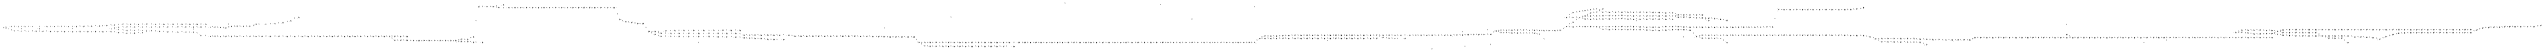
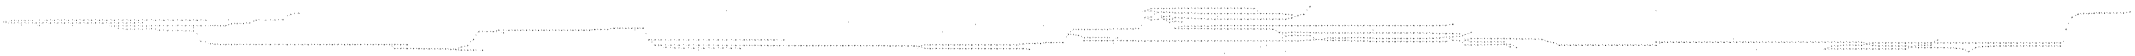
node "S609": removed
